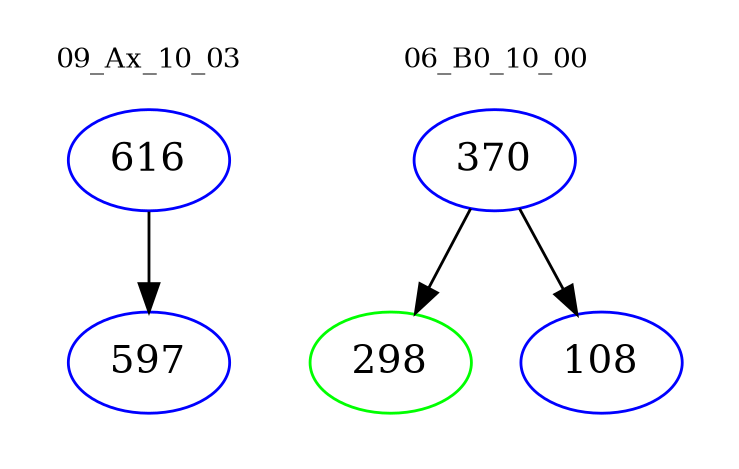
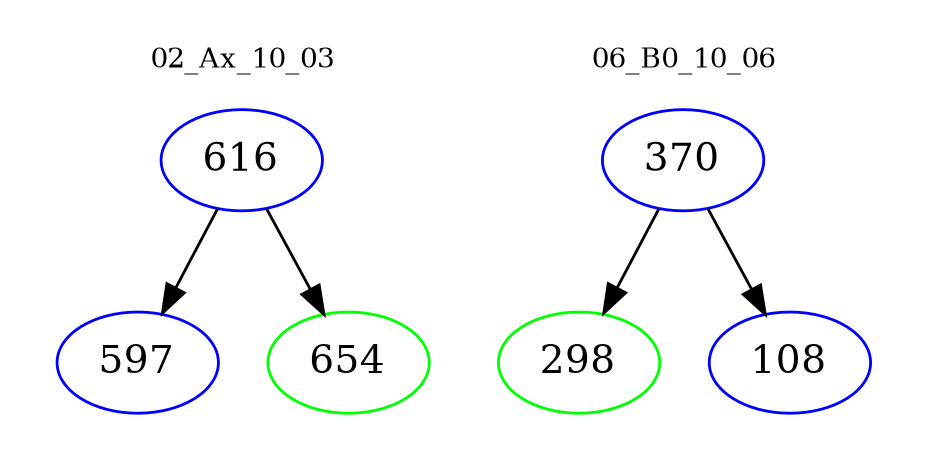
cluster "09_Ax_10_03": label "09_Ax_10_03" -> "02_Ax_10_03"
cluster "06_B0_10_00": label "06_B0_10_00" -> "06_B0_10_06"
node "654": added
